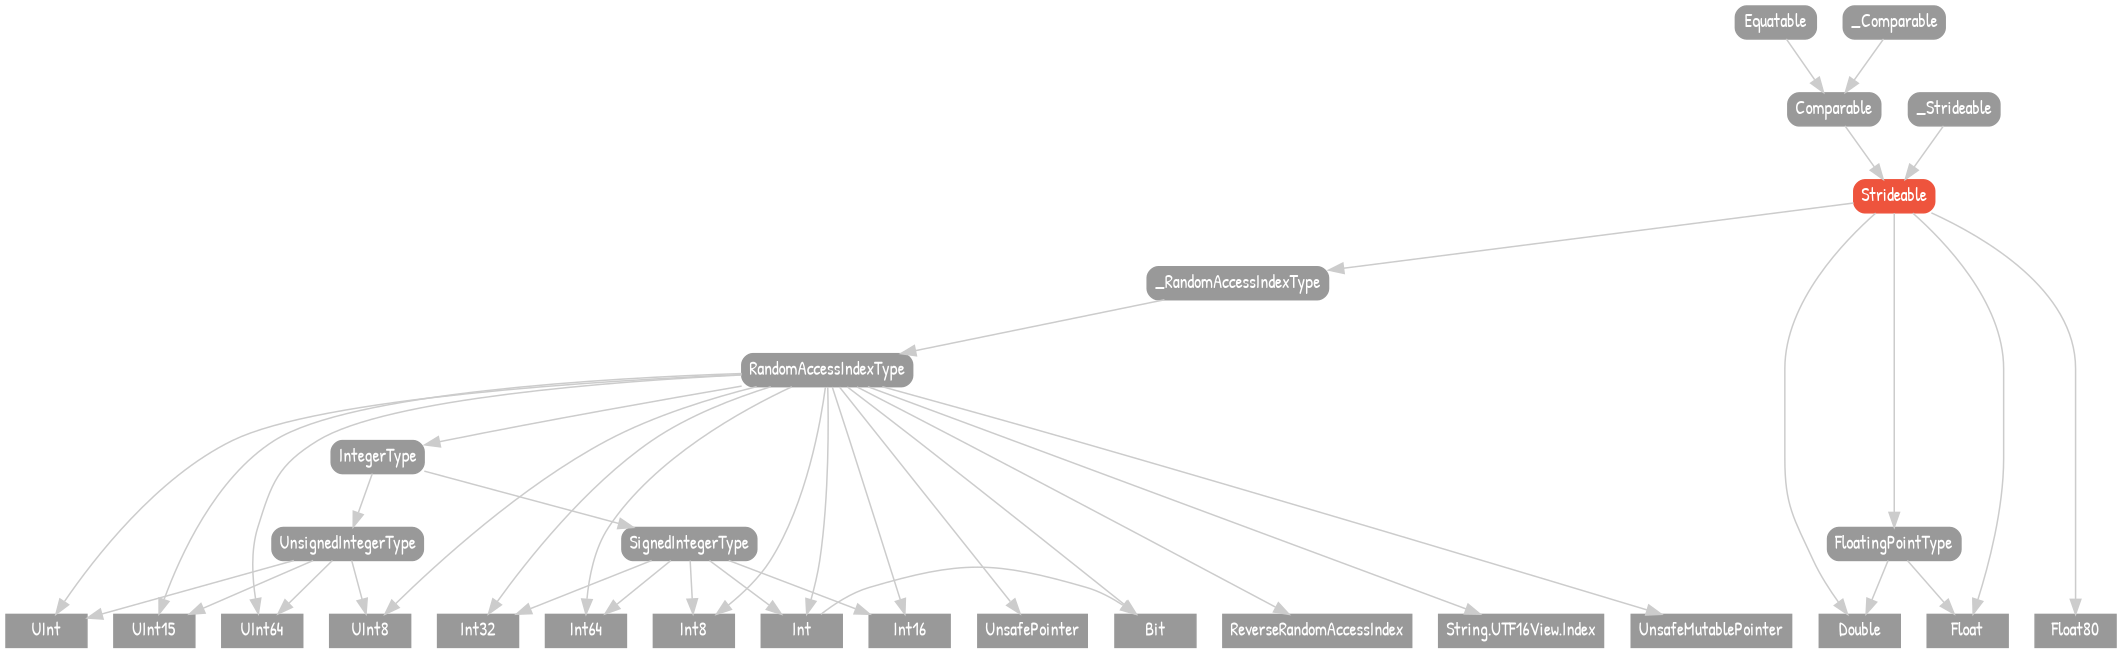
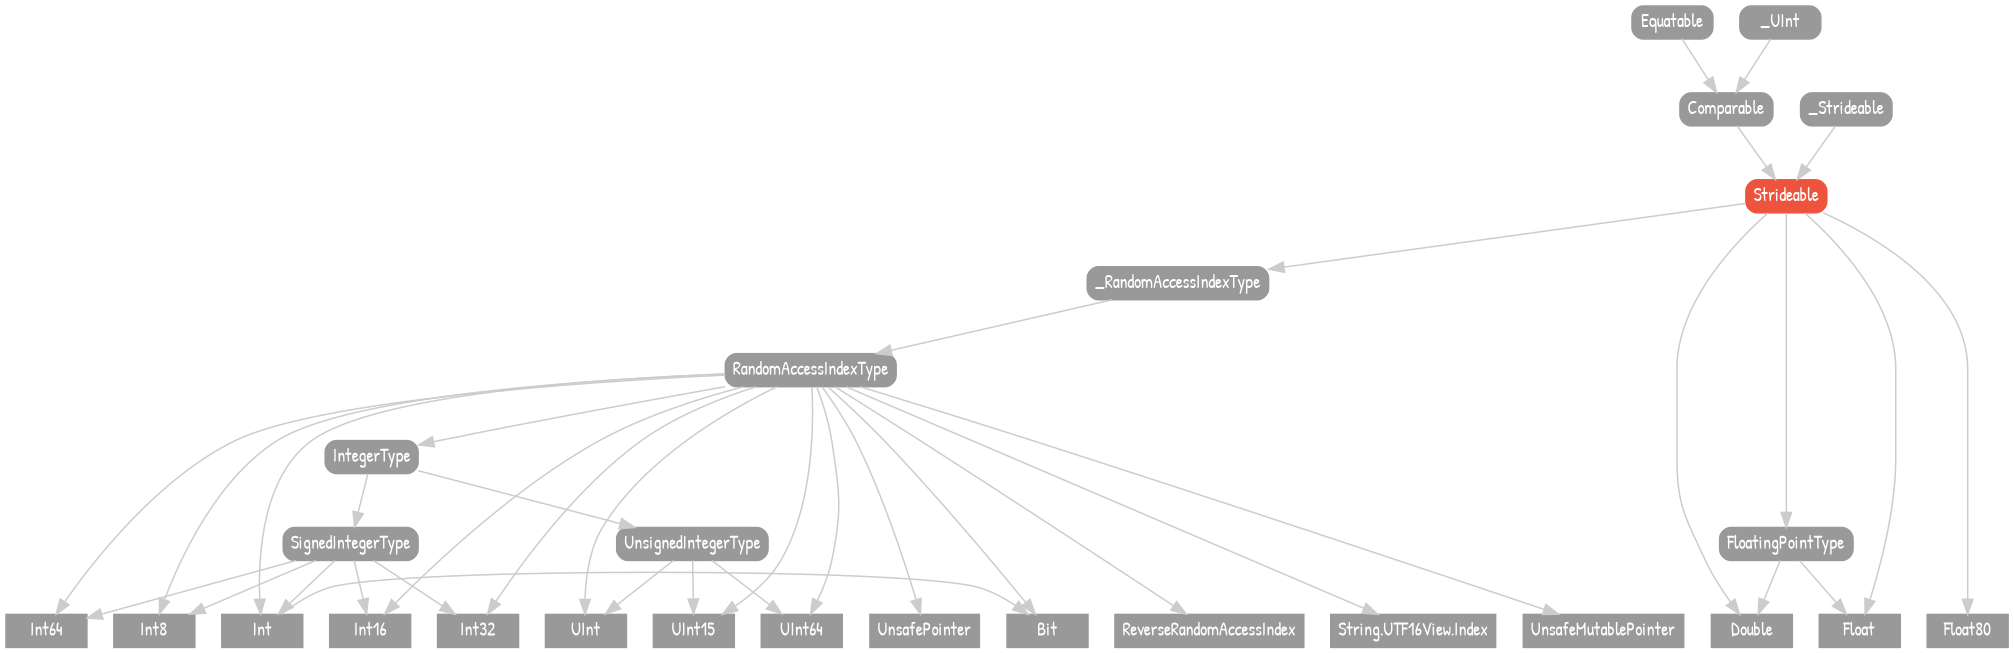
node "_Comparable": label "_Comparable" -> "_UInt"
node "UInt8": removed
